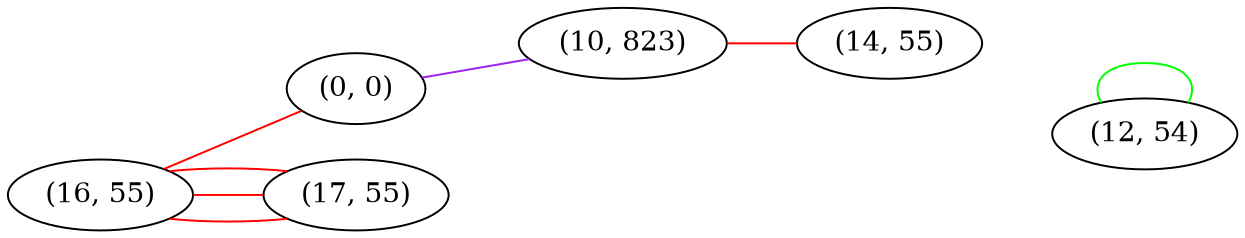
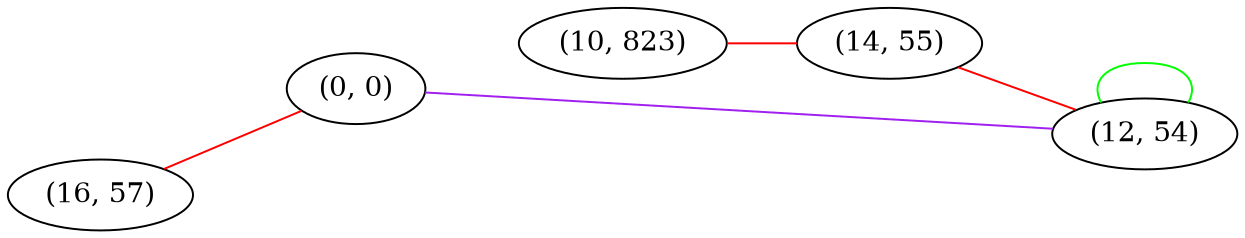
edge "(10, 823)" -- "(0, 0)": now "(12, 54)" -- "(0, 0)"
edge "(14, 55)" -- "(12, 54)": added
node "(16, 55)": label "(16, 55)" -> "(16, 57)"
node "(17, 55)": removed
